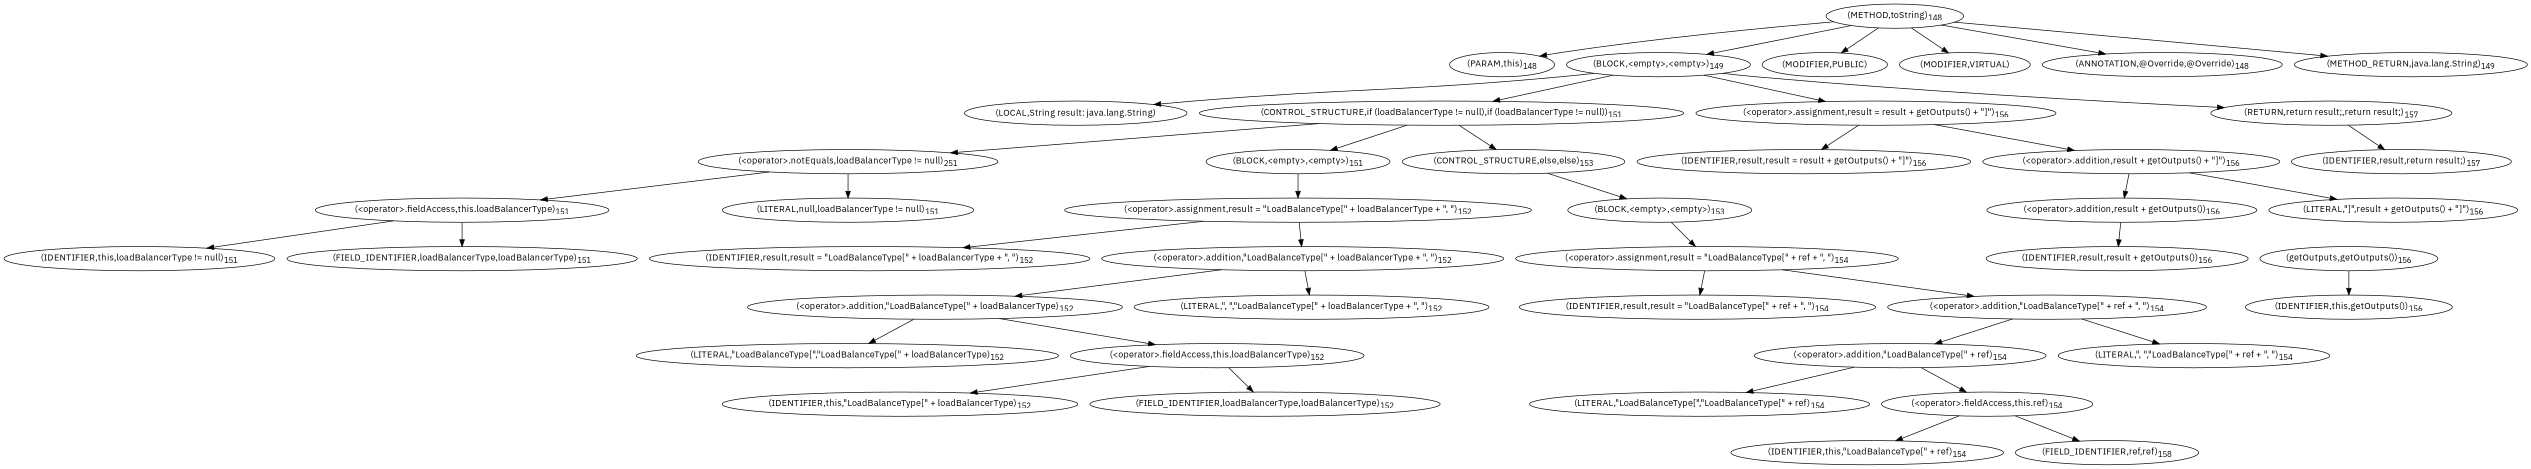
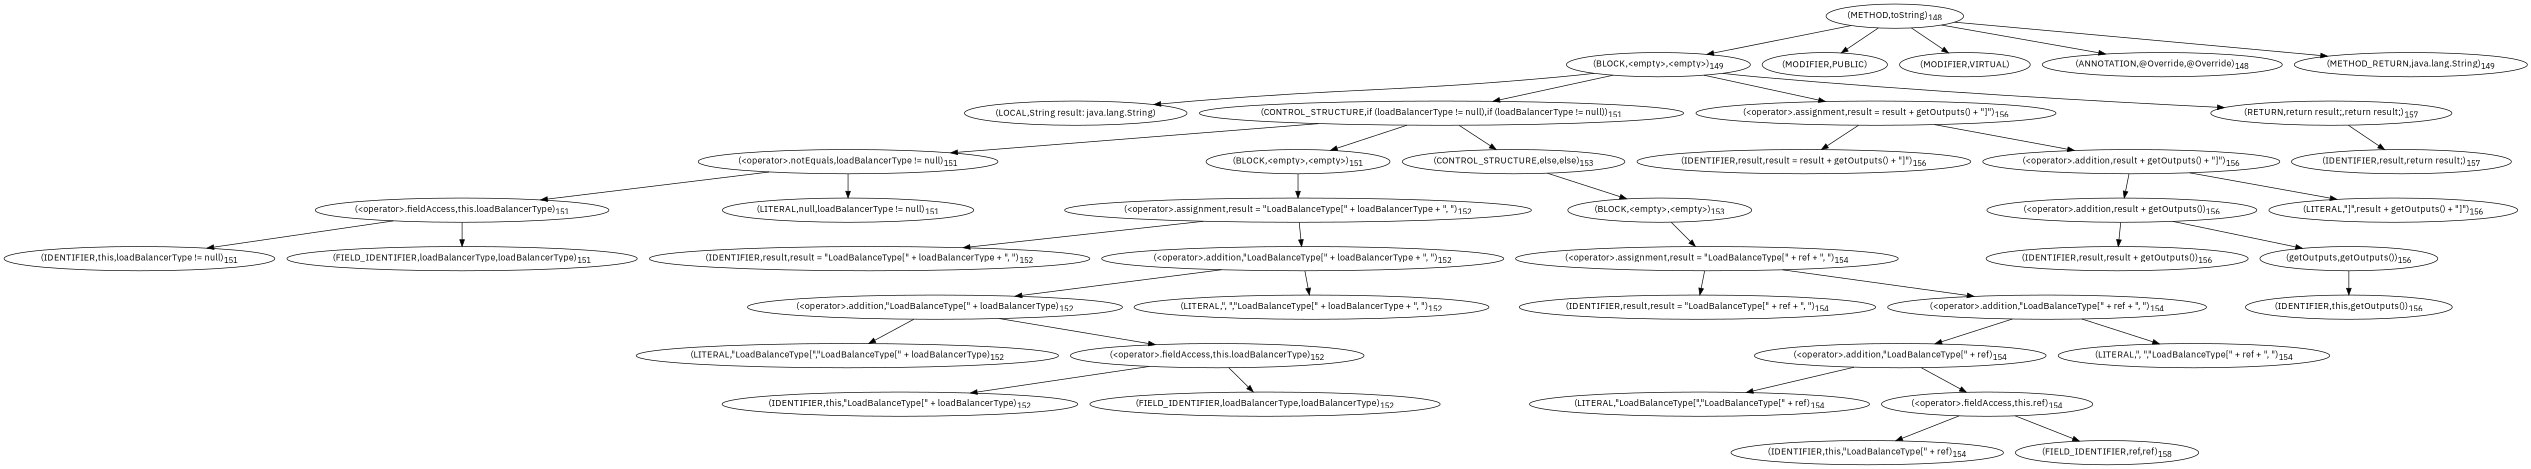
node "(PARAM,this)": removed
node "(<operator>.notEquals,loadBalancerType != null)": text "251" -> "151"
edge "(<operator>.addition,result + getOutputs())" -> "(getOutputs,getOutputs())": added
